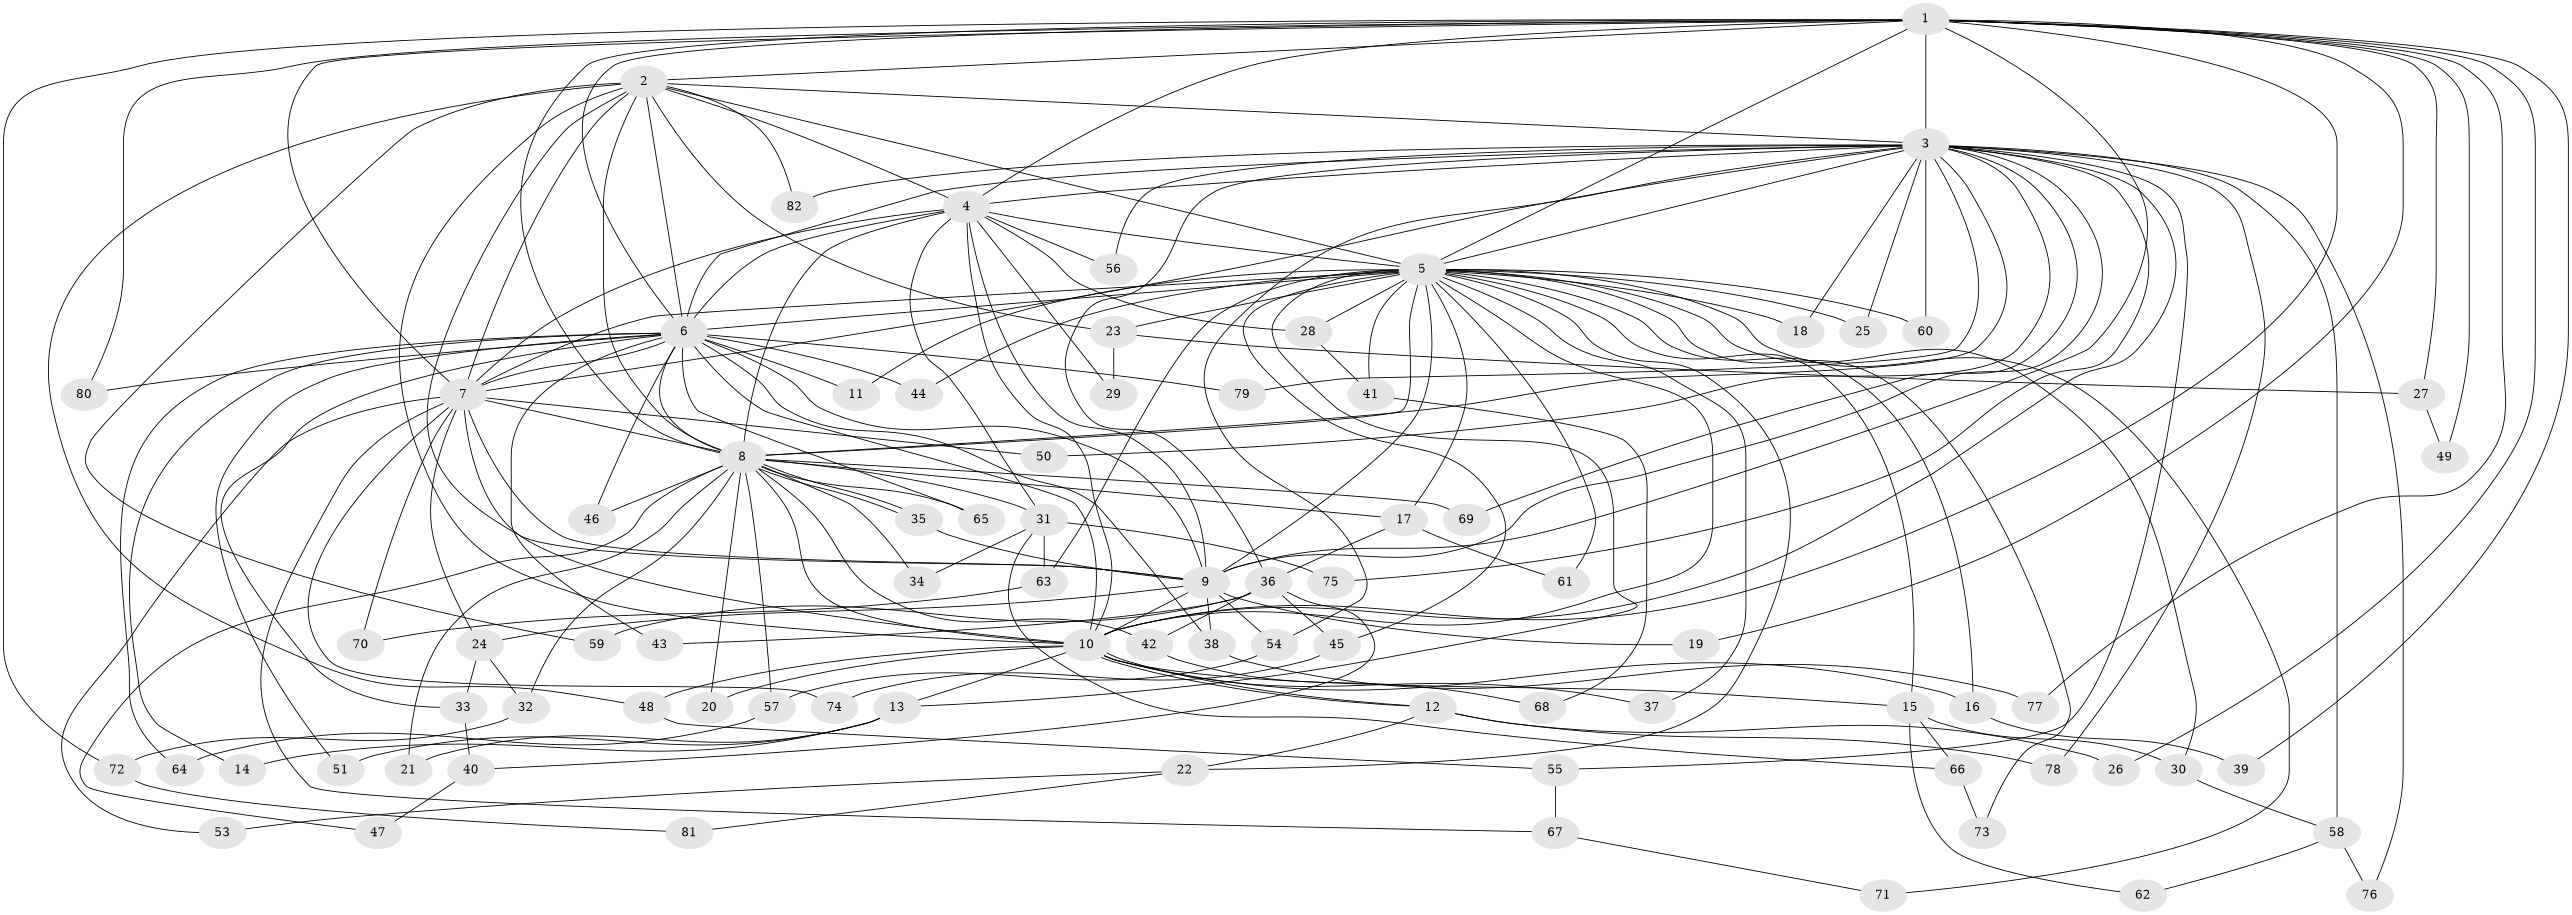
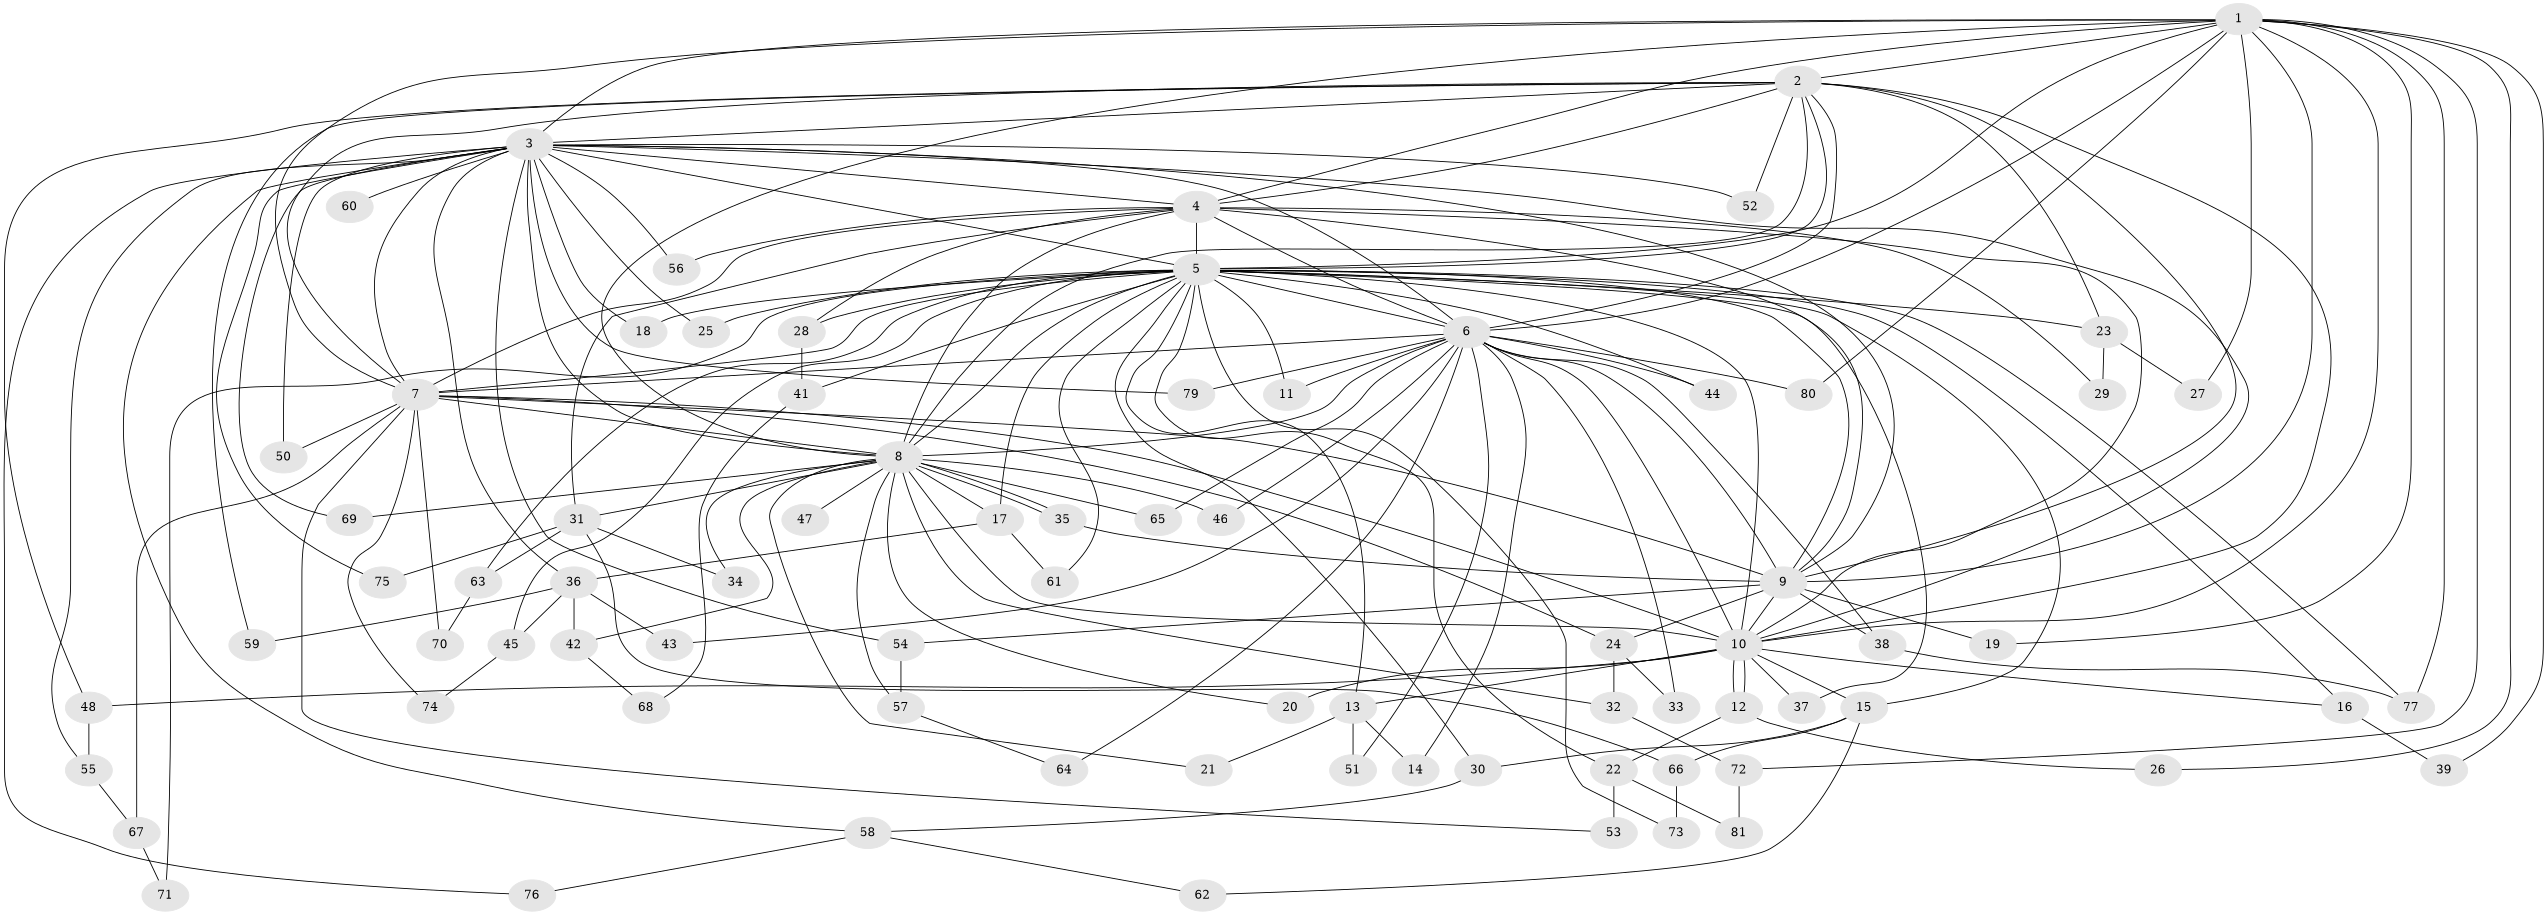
node "82": label "82" -> "52"
edge "5" -- "60": now "5" -- "77"
node "49": removed
node "40": removed
node "78": removed
